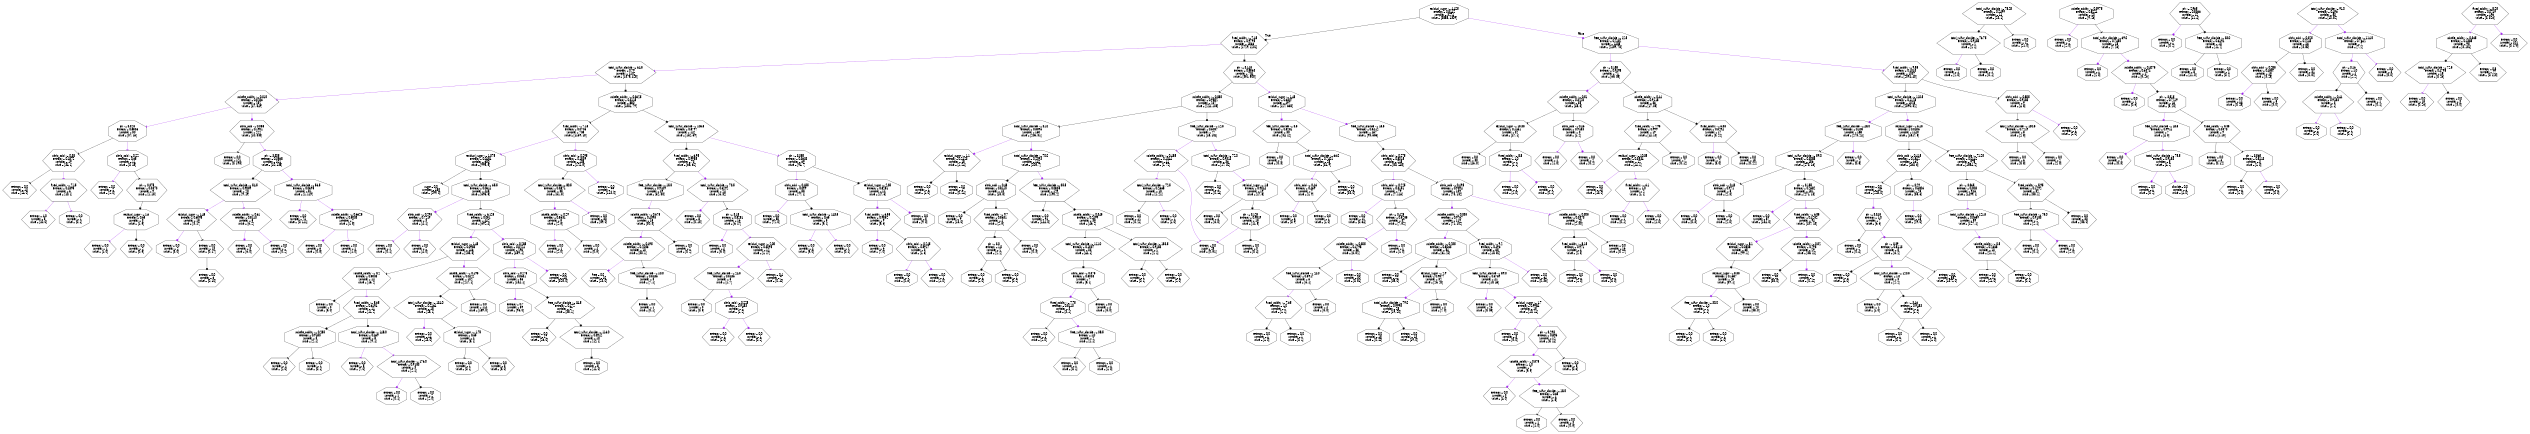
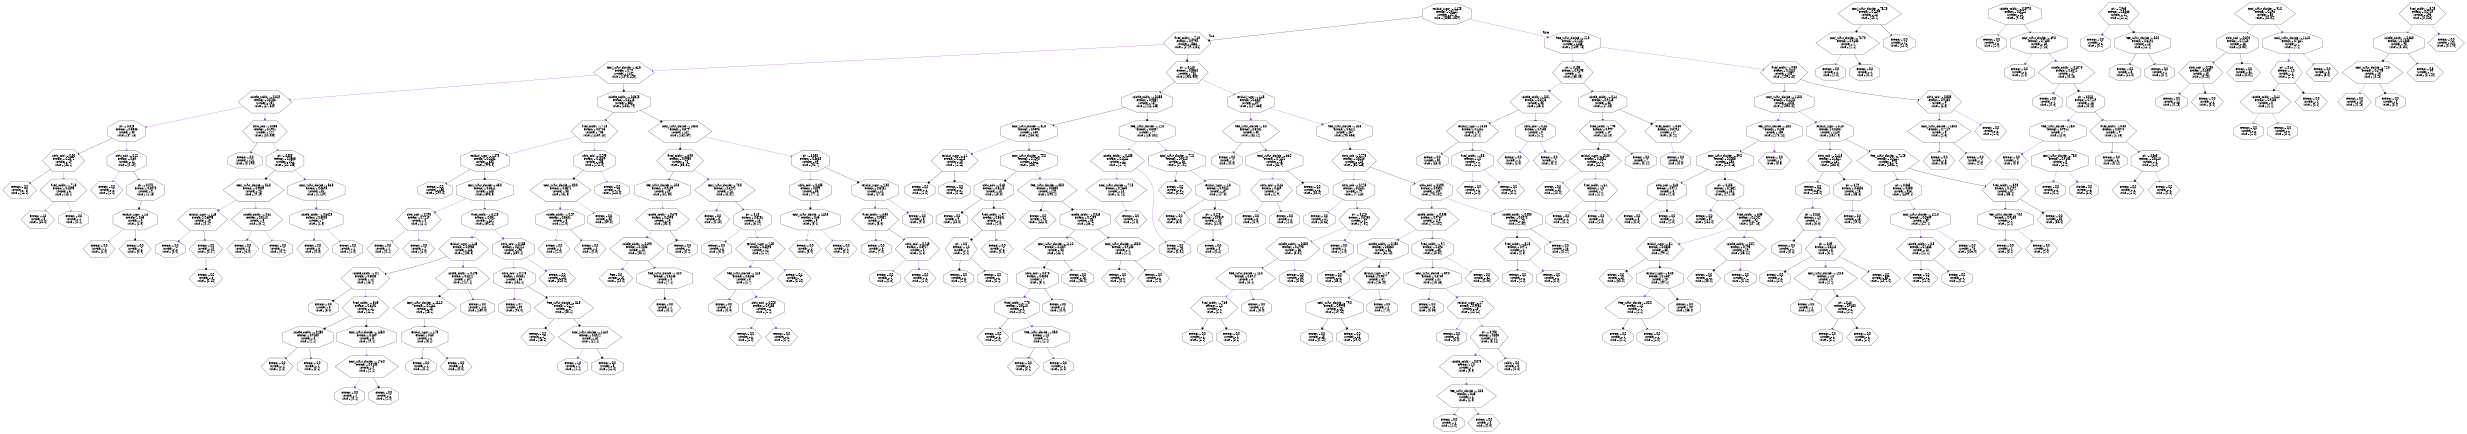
node "entropy = 0.0 samples = 5 value = [3, 0]": label "entropy = 0.0 samples = 5 value = [3, 0]" -> "entropy = 0.0 samples = 1 value = [3, 0]"
node "entropy = 0.0 samples = 3 value = [3, 0]": shape hexagon -> octagon
node "entropy = 0.0 samples = 15 value = [0, 22]": removed
node "entropy = 0.0 samples = 13 value = [24, 0]": label "entropy = 0.0 samples = 13 value = [24, 0]" -> "entropy = 0.0 samples = 73 value = [24, 0]"
node "ph <= 3.375 entropy = 0.3373 samples = 9 value = [1, 15]": shape hexagon -> octagon
node "sugar = 0.0 samples = 185 value = [299, 0]": label "sugar = 0.0 samples = 185 value = [299, 0]" -> "entropy = 0.0 samples = 185 value = [299, 0]"
node "entropy = 0.0 samples = 77 value = [113, 0]": label "entropy = 0.0 samples = 77 value = [113, 0]" -> "entropy = 0.0 samples = 73 value = [113, 0]"
node "entropy = 0.0 samples = 74 value = [0, 111]": removed
node "entropy = 0.0 samples = 50 value = [72, 0]": removed
node "entropy = 0.0 samples = 12 value = [0, 21]": removed
node "entropy = 0.0 sugar = 28 value = [0, 51]": label "entropy = 0.0 sugar = 28 value = [0, 51]" -> "entropy = 0.0 samples = 28 value = [0, 51]"
node "entropy = 0.0 samples = 76 value = [106, 0]": added
node "entropy = 0.0 samples = 26 value = [36, 0]": added
node "entropy = 0.0 samples = 40 value = [60, 0]": added
node "entropy = 0.0 samples = 26 value = [0, 35]": shape hexagon -> octagon
node "entropy = 0.0 samples = 23 value = [38, 0]": label "entropy = 0.0 samples = 23 value = [38, 0]" -> "entropy = 0.0 samples = 93 value = [38, 0]"
node "entropy = 0.0 samples = 14 value = [23, 0]": removed
node "entropy = 0.0 samples = 5 value = [7, 0]": removed
node "entropy = 1.0 samples = 2 value = [1, 1]": added
node "entropy = 0.0 samples = 5 value = [0, 6]": label "entropy = 0.0 samples = 5 value = [0, 6]" -> "acidity = 0.0 samples = 5 value = [0, 6]"
node "entropy = 0.0 samples = 3 value = [4, 0]": removed
